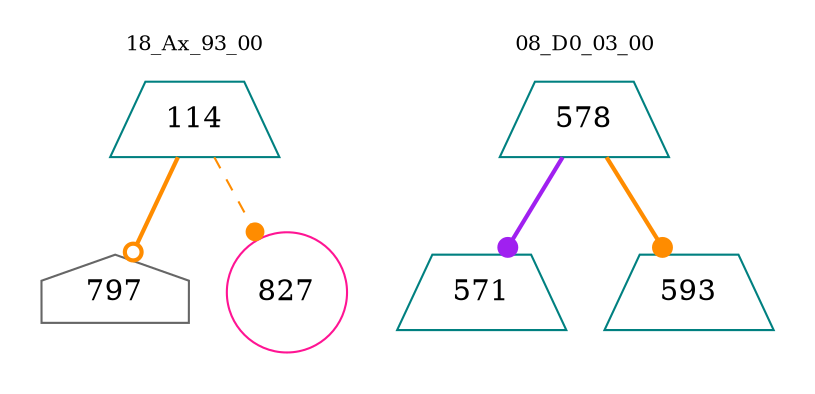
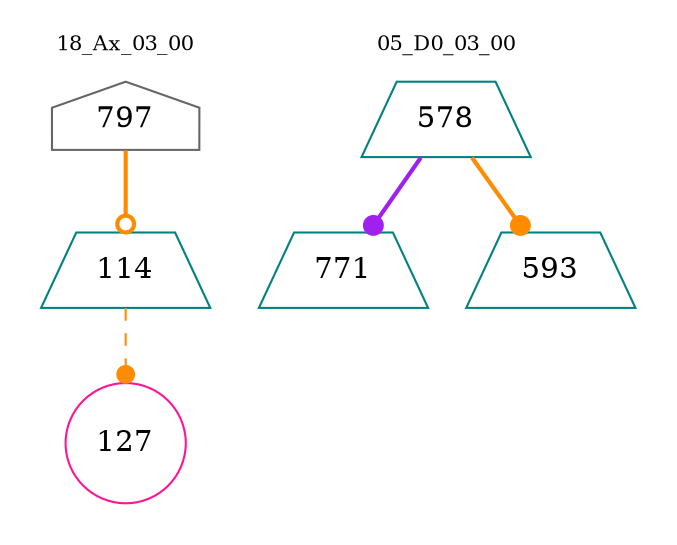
cluster "18_Ax_93_00": label "18_Ax_93_00" -> "18_Ax_03_00"
cluster "08_D0_03_00": label "08_D0_03_00" -> "05_D0_03_00"
edge "114" -> "797": reversed
node "827": label "827" -> "127"
node "571": label "571" -> "771"
